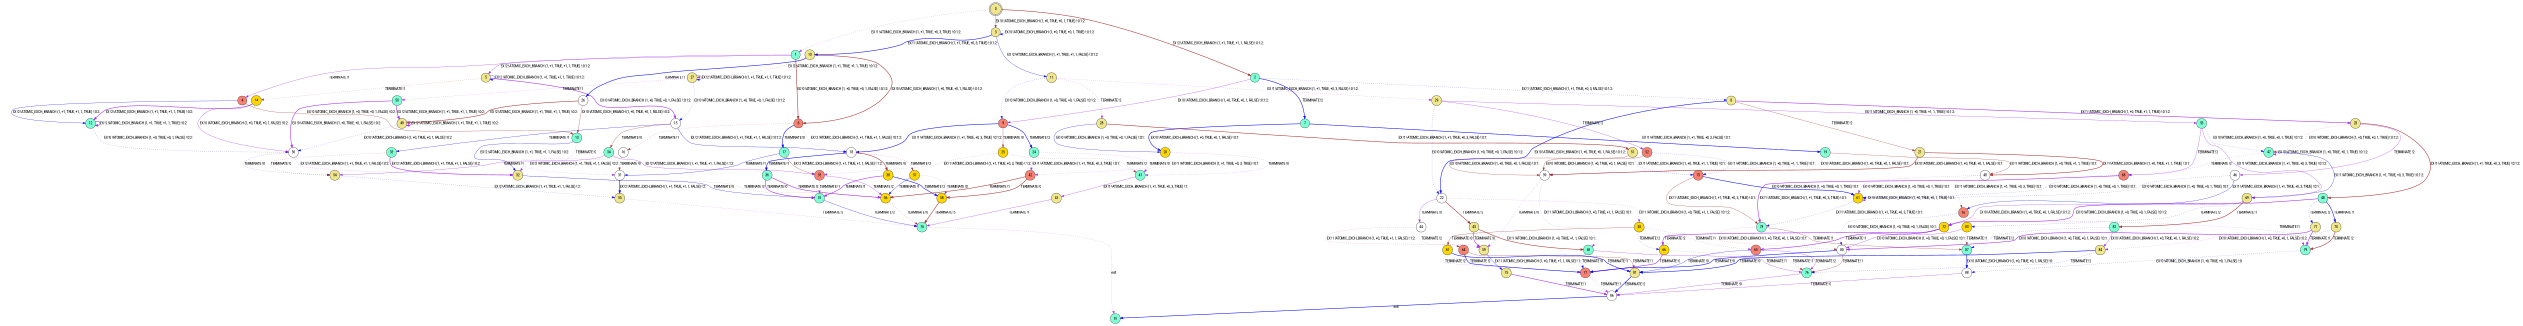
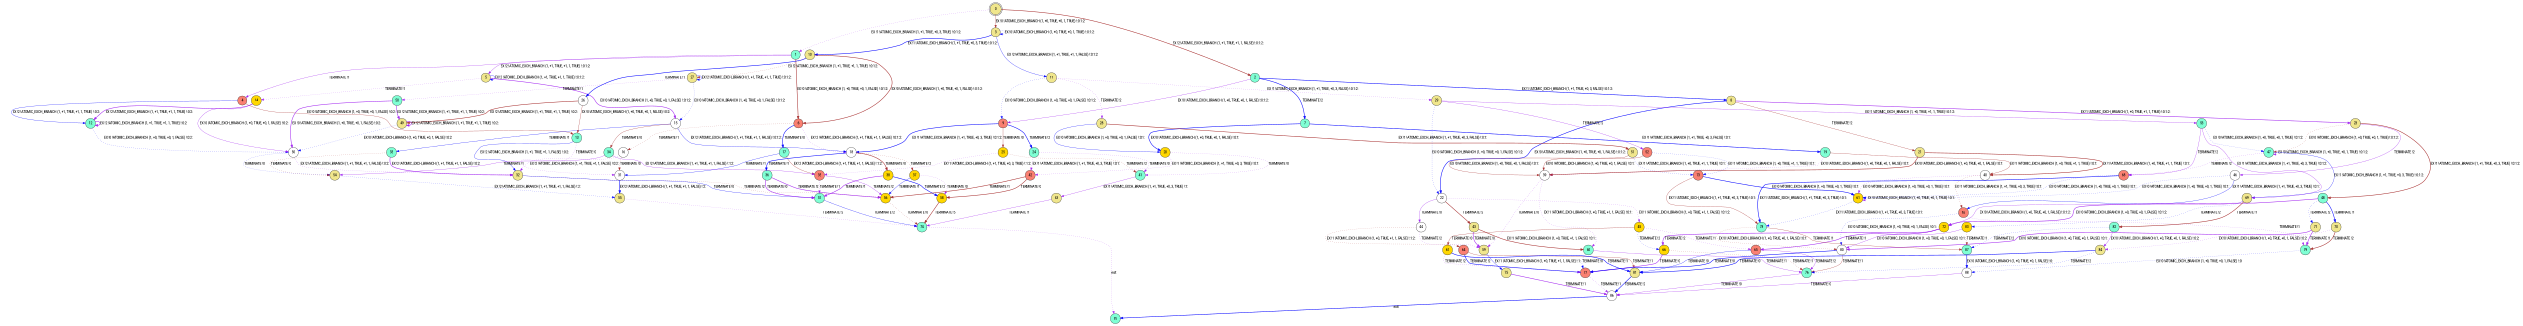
edge "5" -> "14": color brown -> purple
edge "2" -> "8": style dotted -> bold
edge "68" -> "78": color purple -> blue
